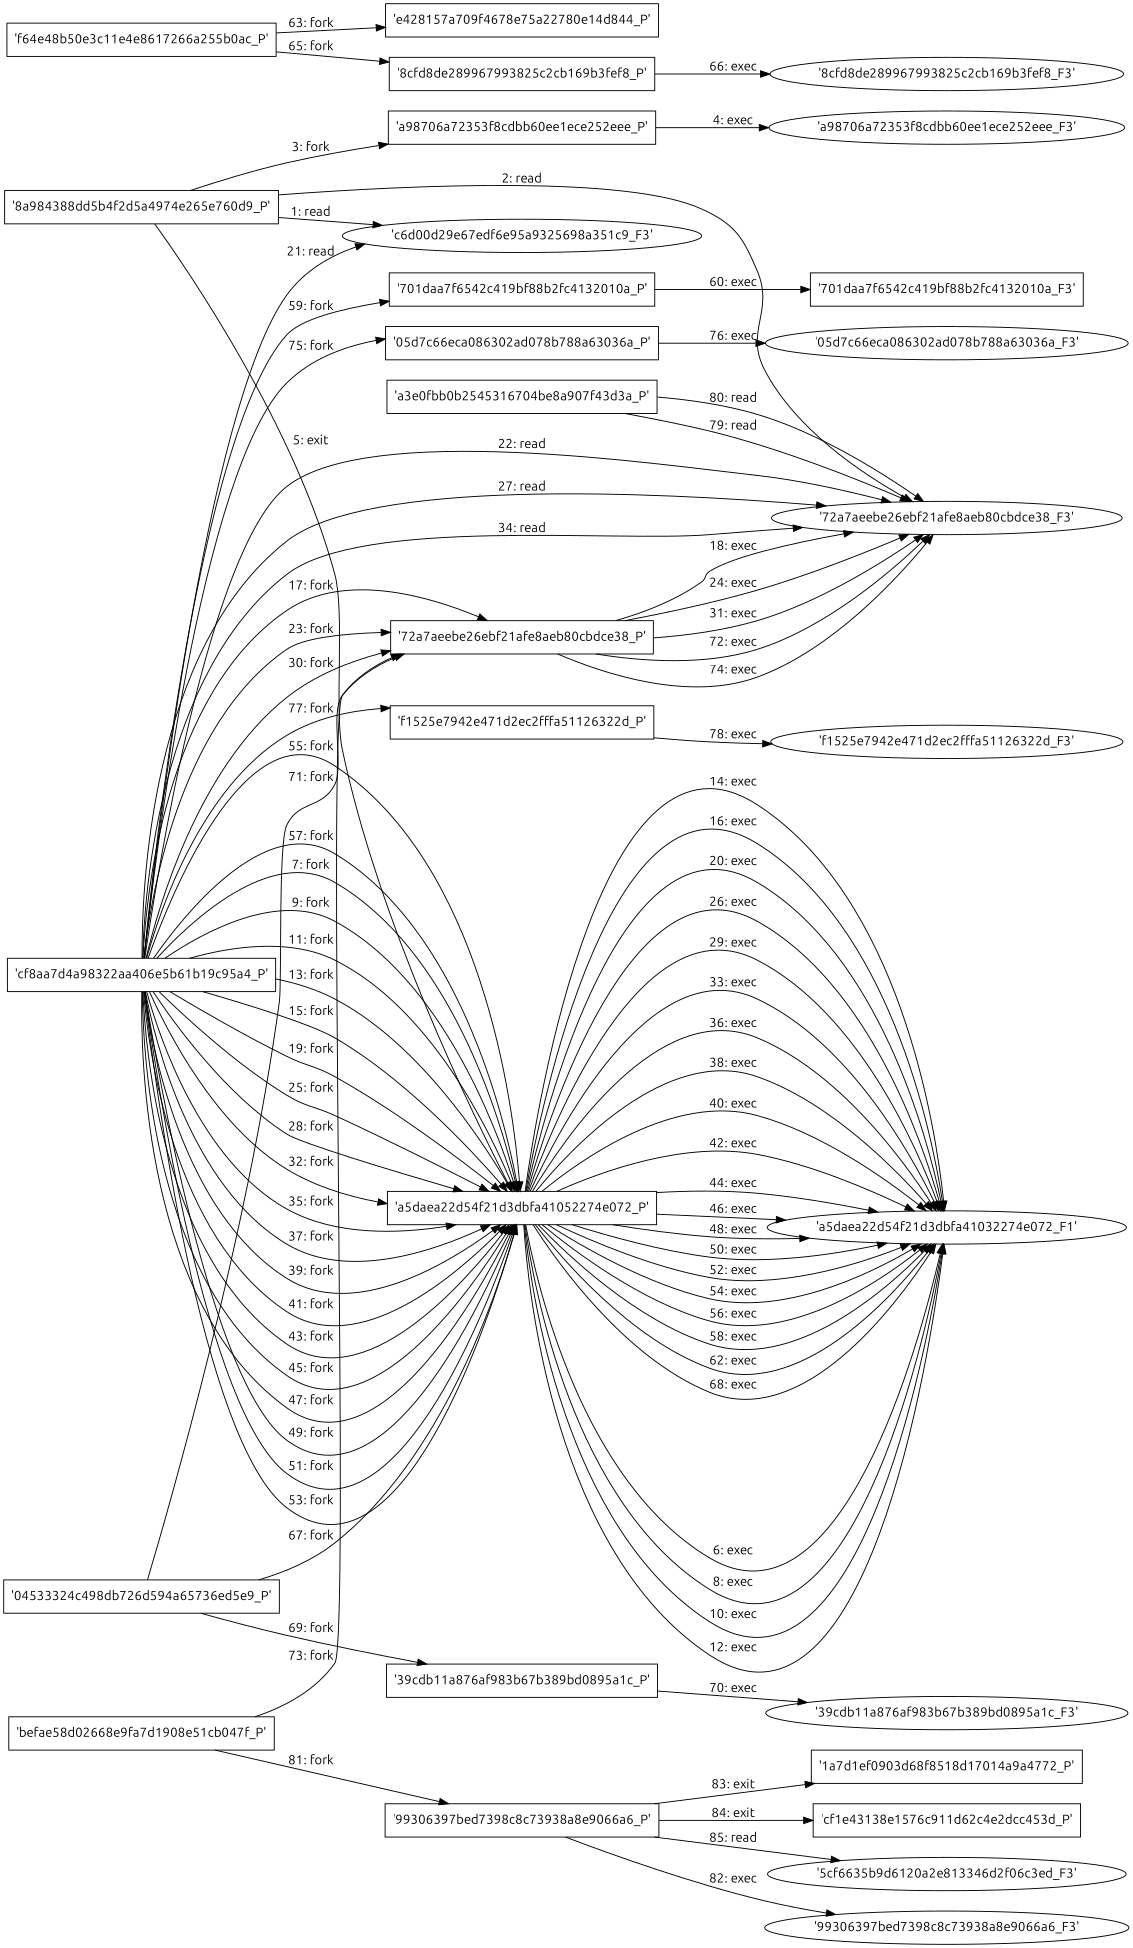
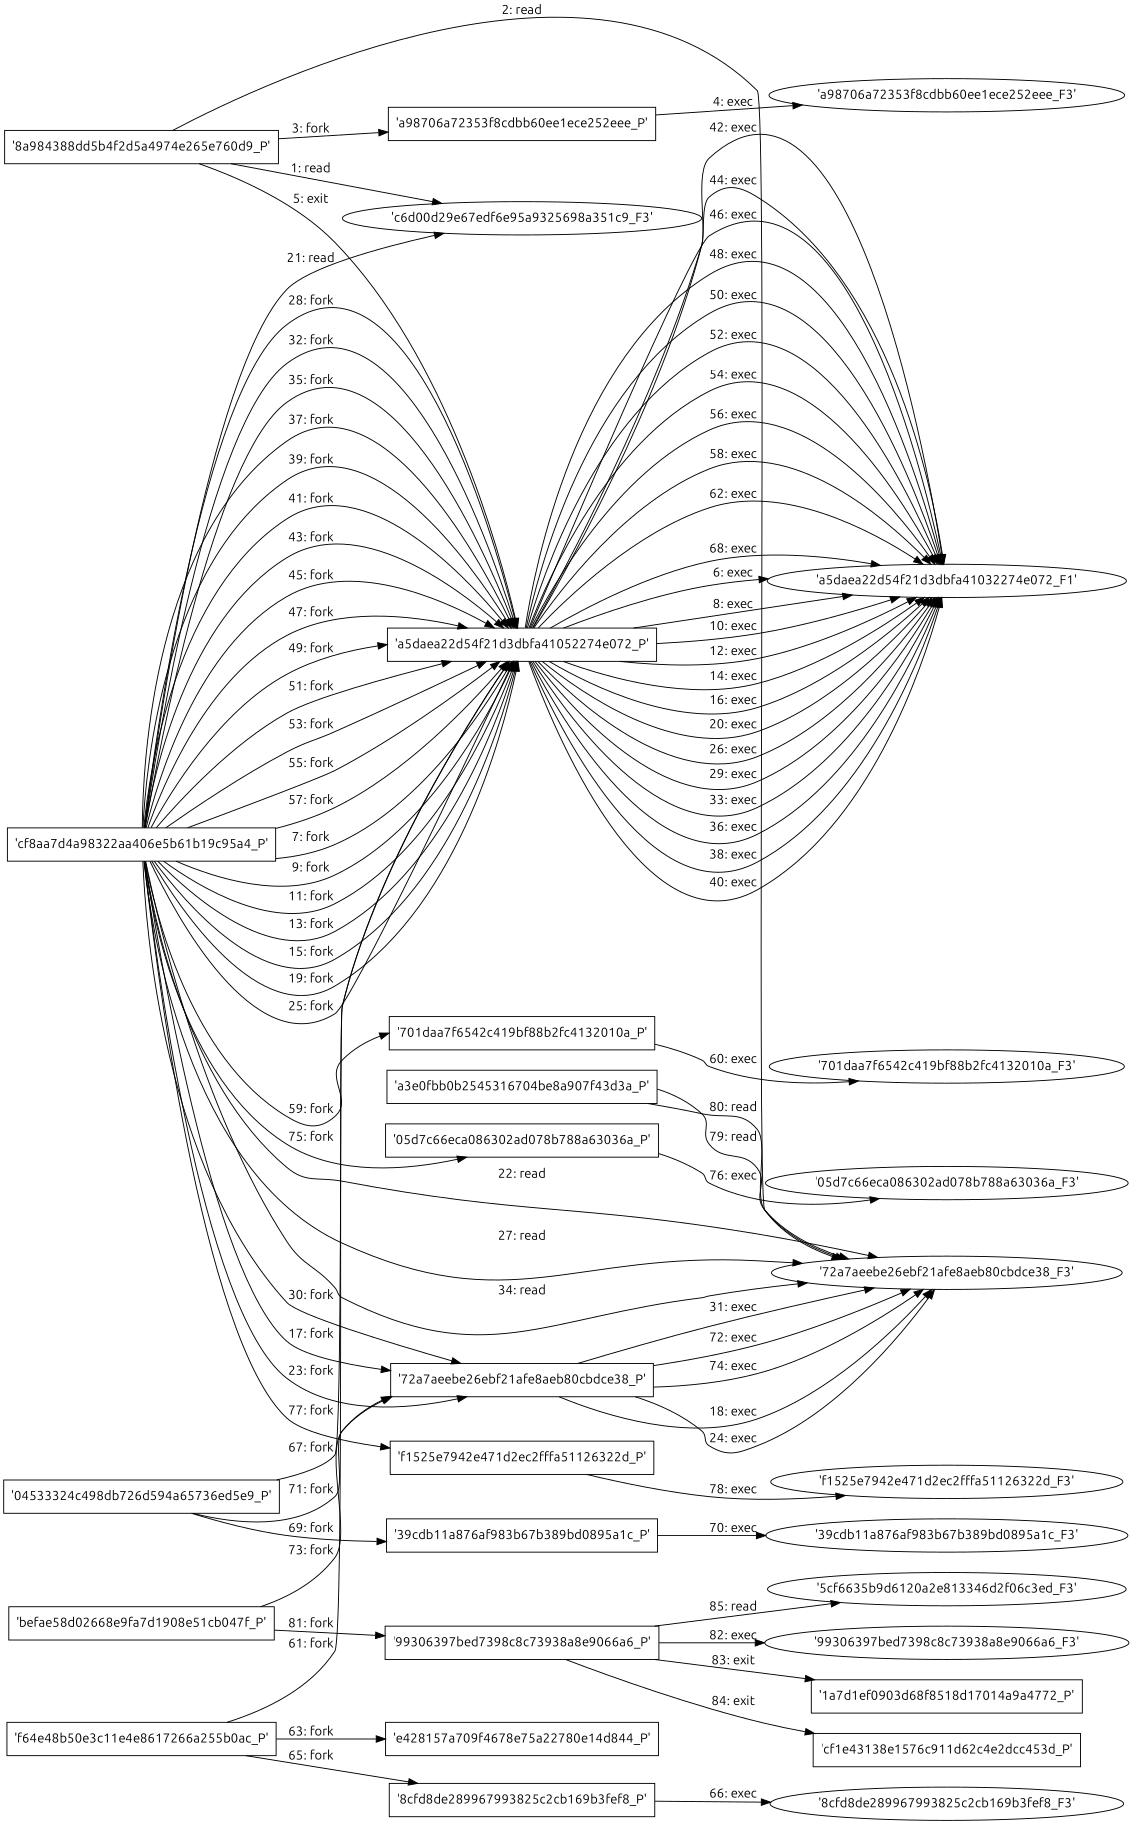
node "'701daa7f6542c419bf88b2fc4132010a_F3'": shape box -> ellipse
edge "'f64e48b50e3c11e4e8617266a255b0ac_P'" -> "'a5daea22d54f21d3dbfa41052274e072_P'": added, label "61: fork"
